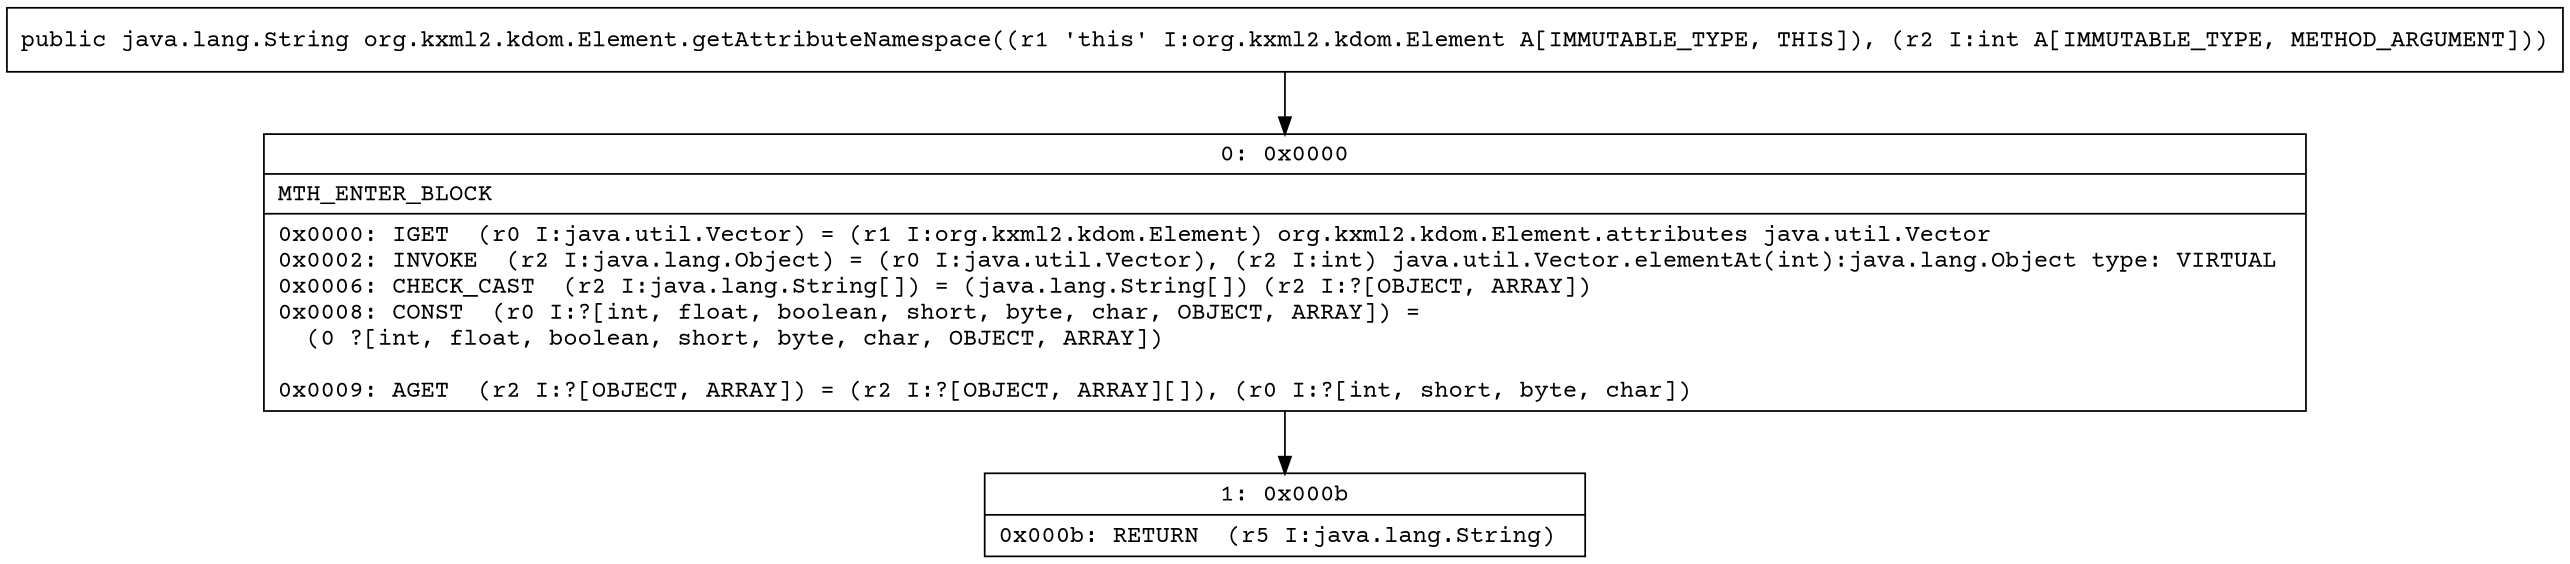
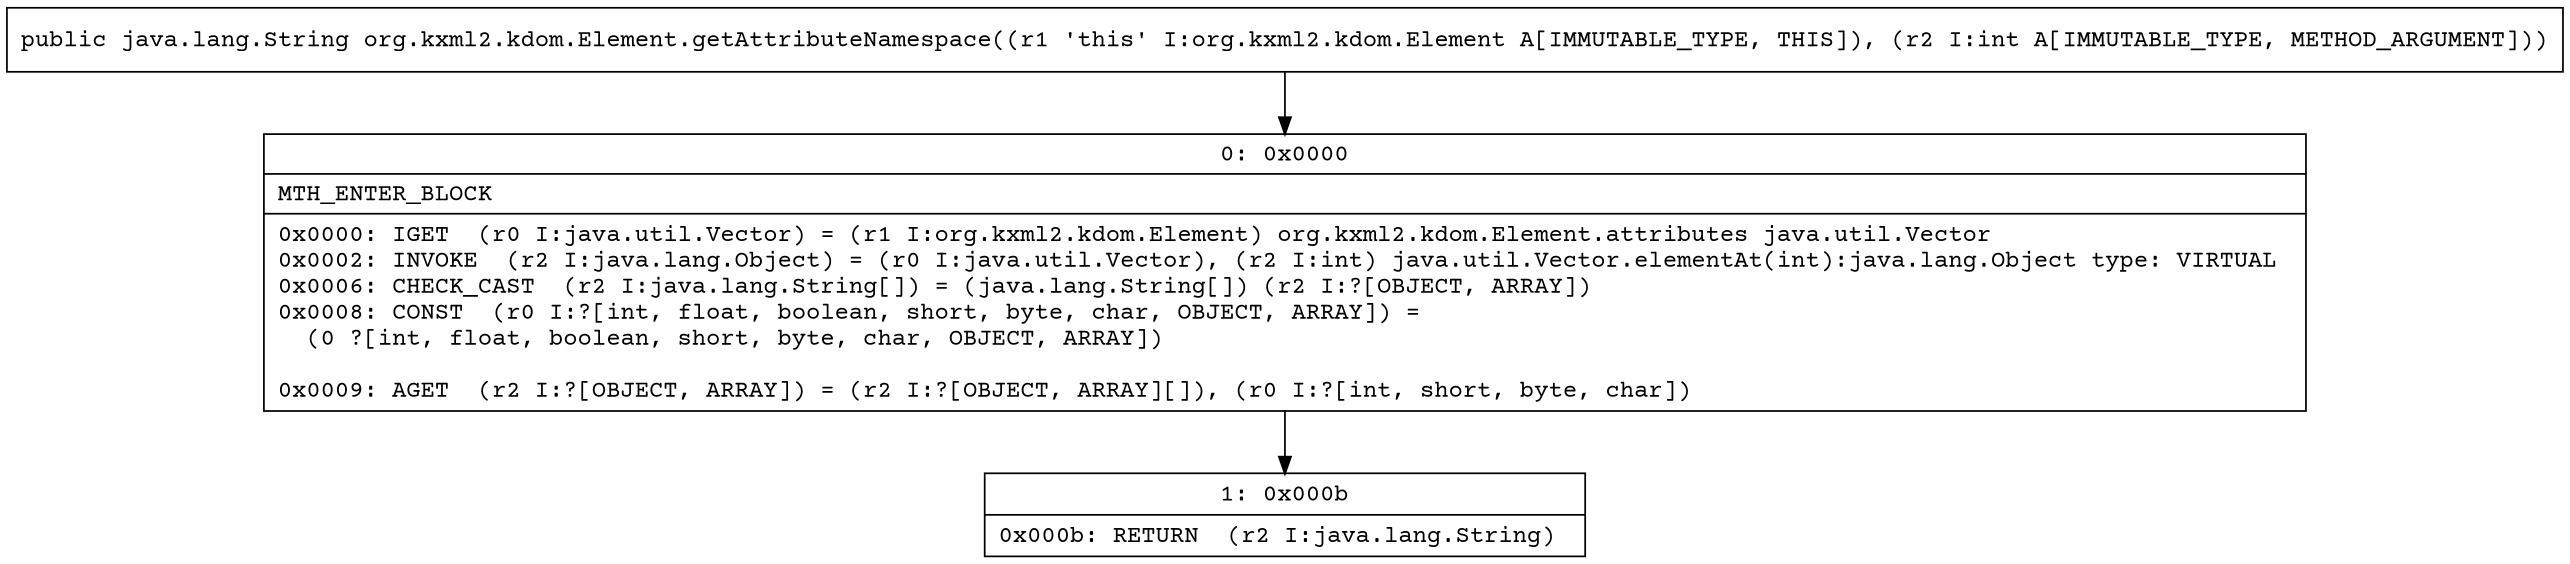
node "1: 0x000b": text "0x000b: RETURN  (r5 I:java.lang.String)" -> "0x000b: RETURN  (r2 I:java.lang.String)"
